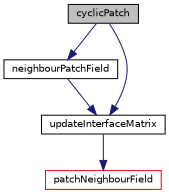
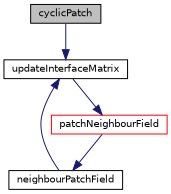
edge "cyclicPatch" -> "neighbourPatchField": now "patchNeighbourField" -> "neighbourPatchField"
